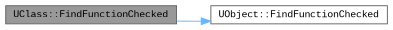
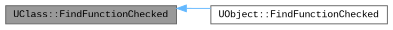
edge "UClass::FindFunctionChecked" -> "UObject::FindFunctionChecked": reversed
